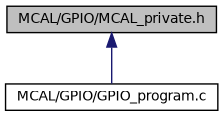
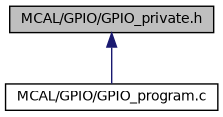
node "MCAL/GPIO/MCAL_private.h": label "MCAL/GPIO/MCAL_private.h" -> "MCAL/GPIO/GPIO_private.h"
